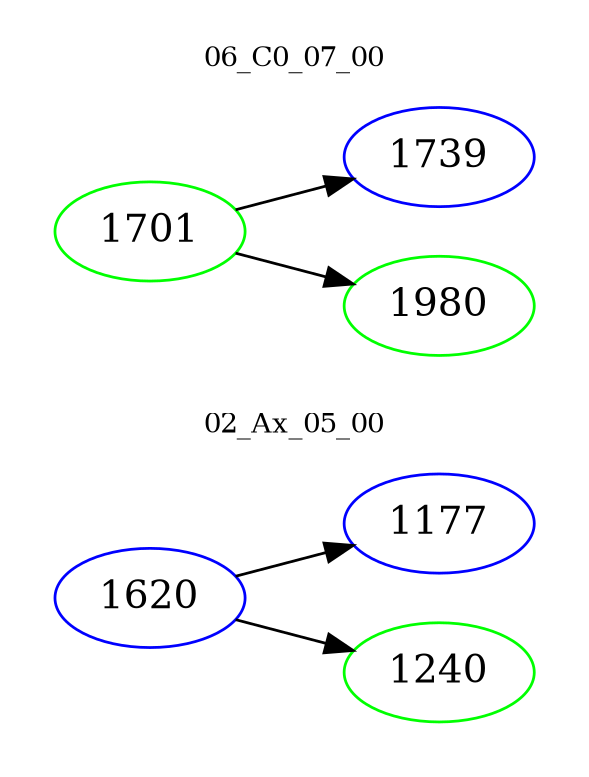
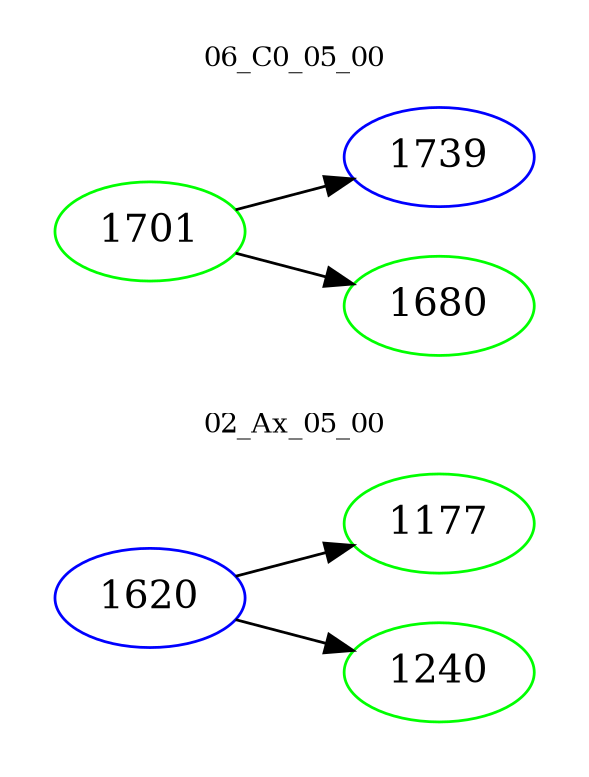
cluster "06_C0_07_00": label "06_C0_07_00" -> "06_C0_05_00"
node "1980": label "1980" -> "1680"
node "1177": color blue -> green
